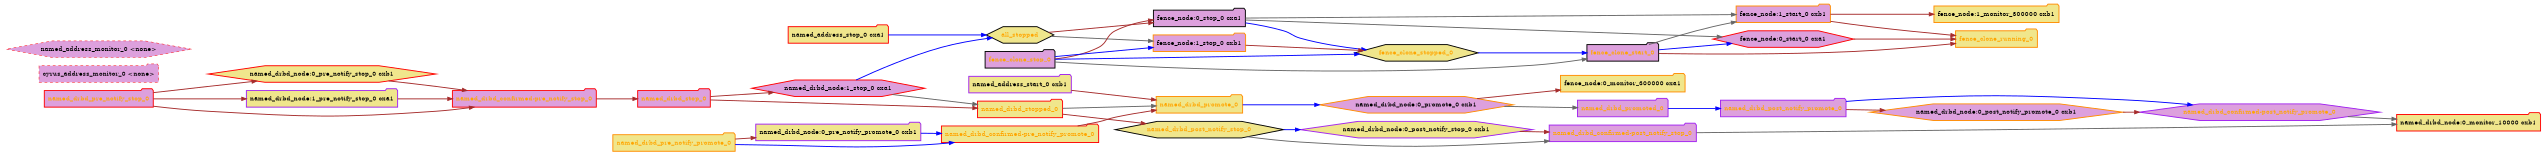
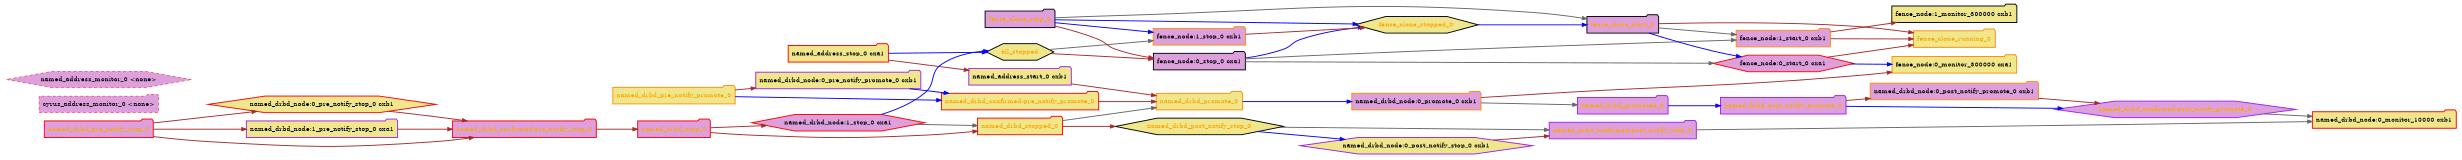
node "fence_node:1_monitor_300000 cxb1": color darkorange -> black
edge "fence_node:0_start_0 cxa1" -> "fence_node:0_monitor_300000 cxa1": added
edge "named_address_stop_0 cxa1" -> "named_address_start_0 cxb1": added
node "named_drbd_node:0_promote_0 cxb1": shape hexagon -> folder
node "named_drbd_node:0_post_notify_promote_0 cxb1": shape hexagon -> folder
